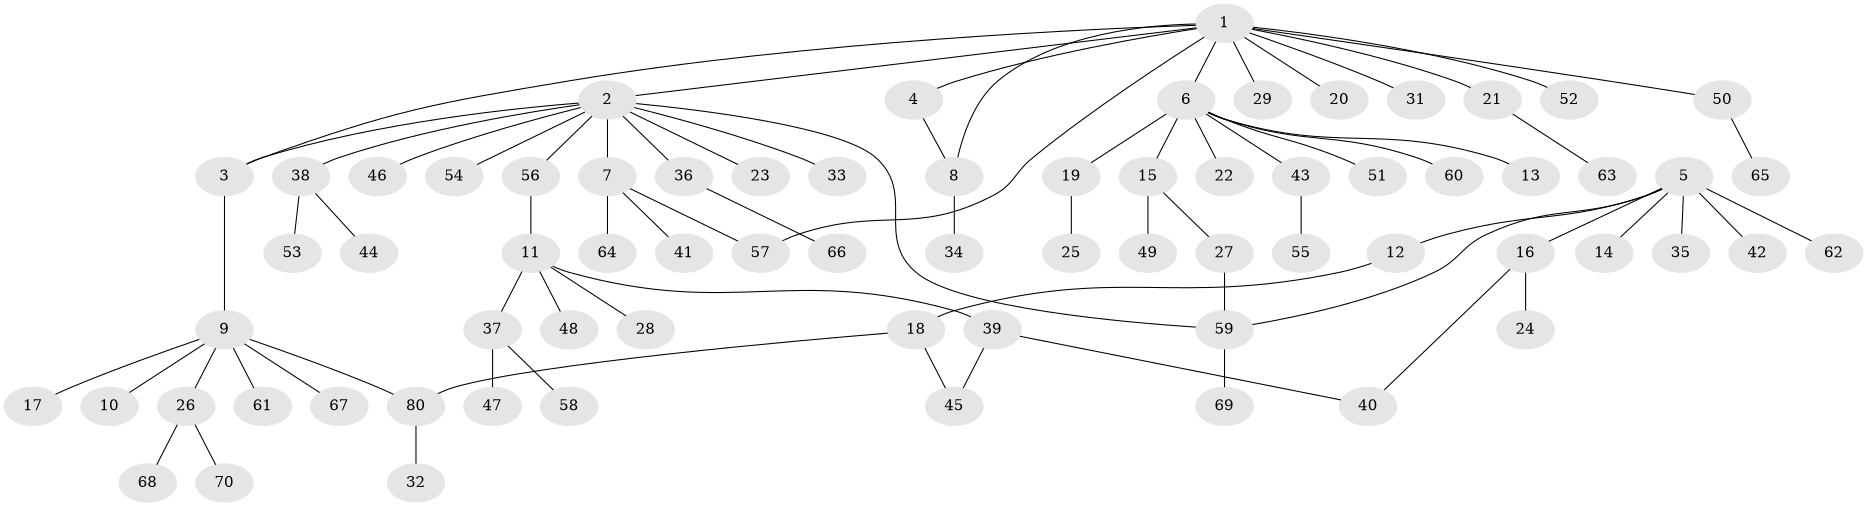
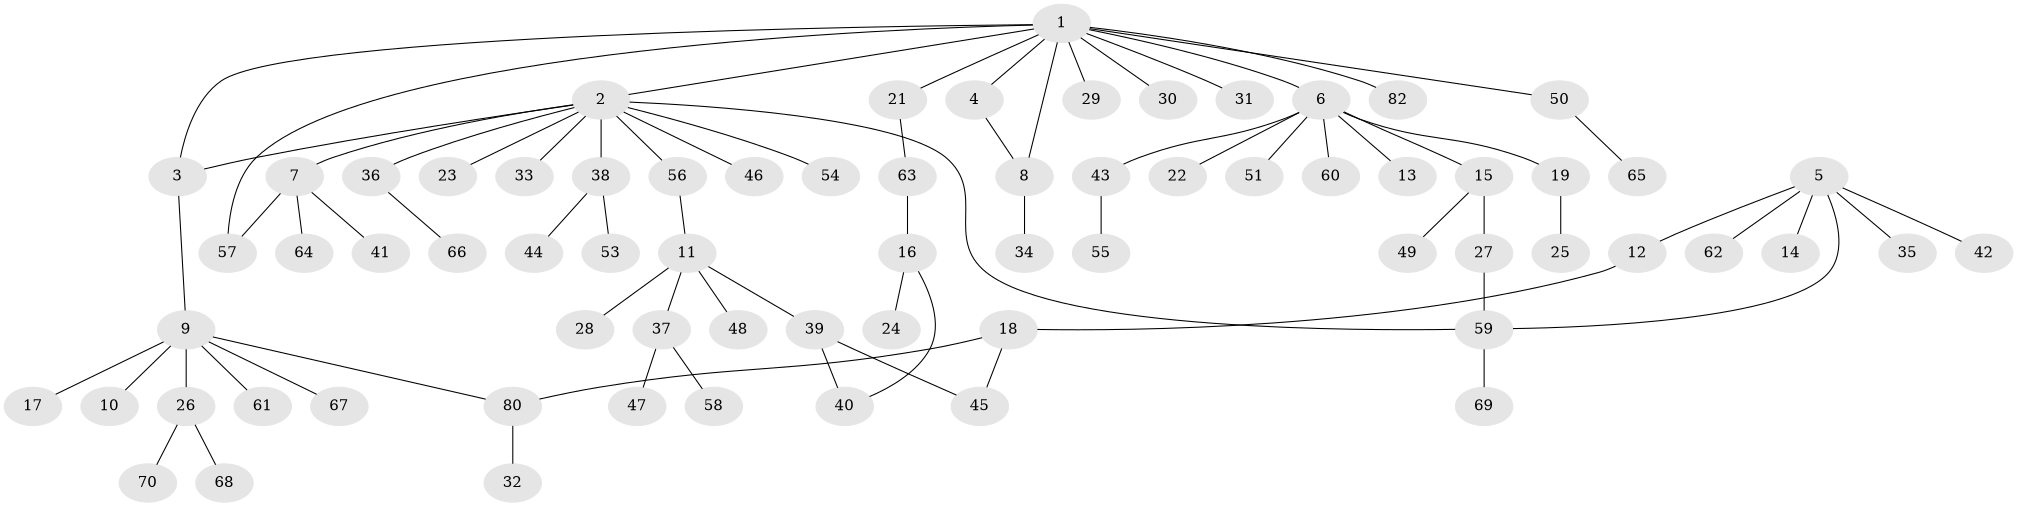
node "20": label "20" -> "30"
node "52": label "52" -> "82"
edge "5" -- "16": now "63" -- "16"
